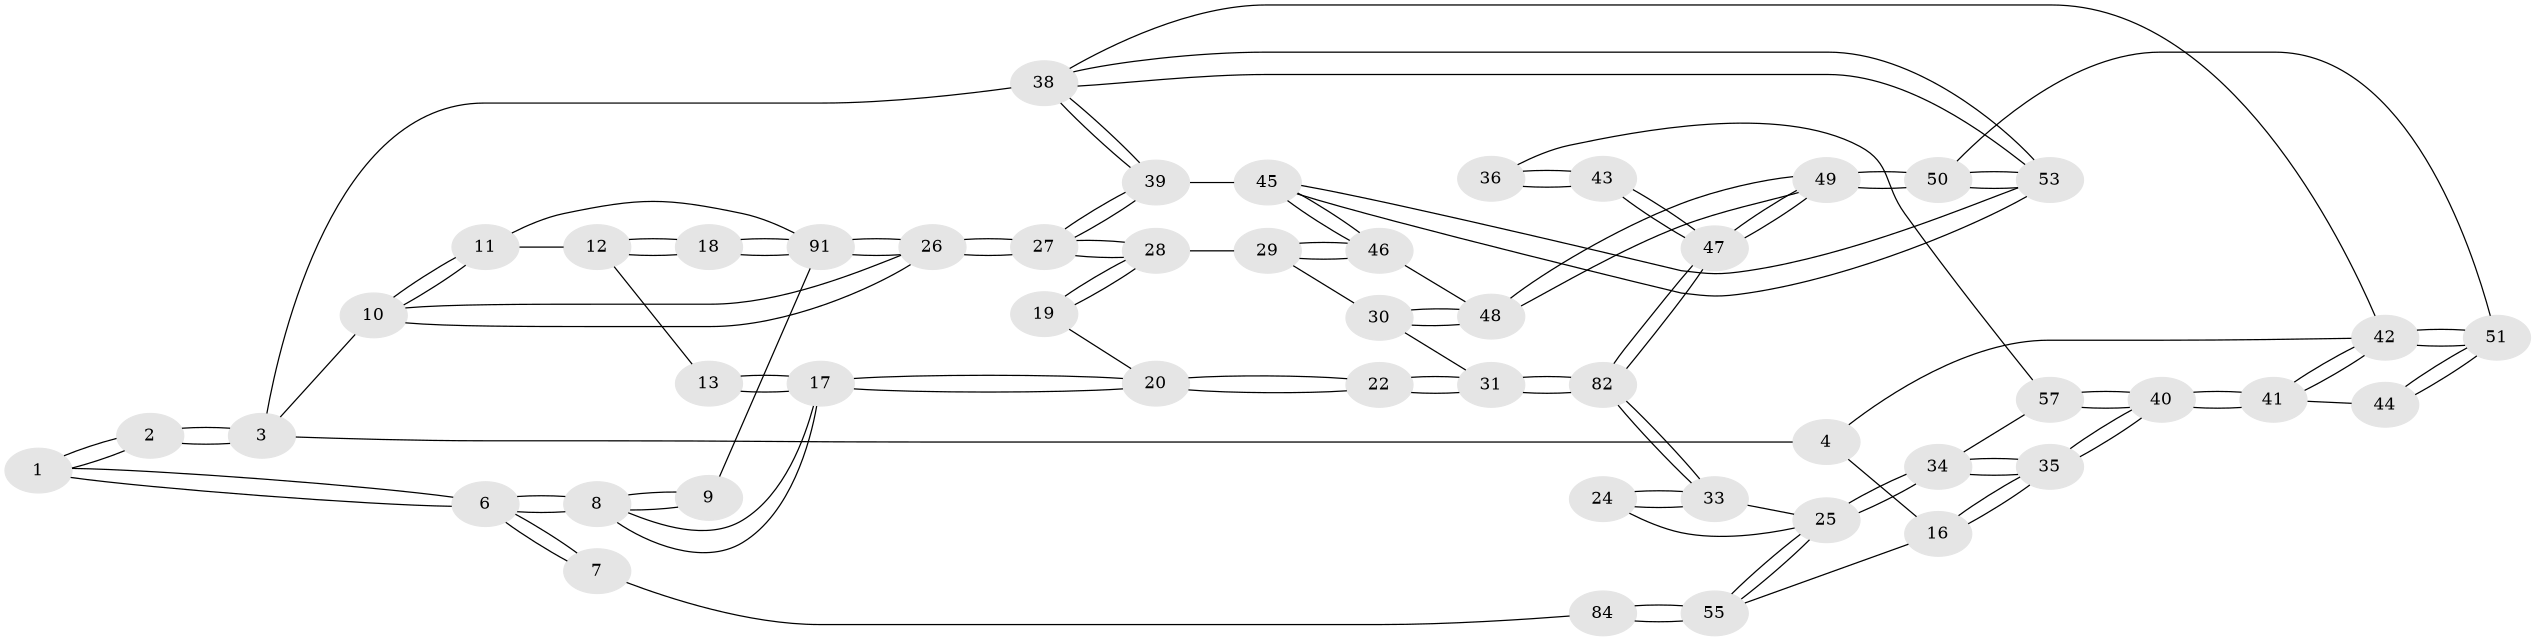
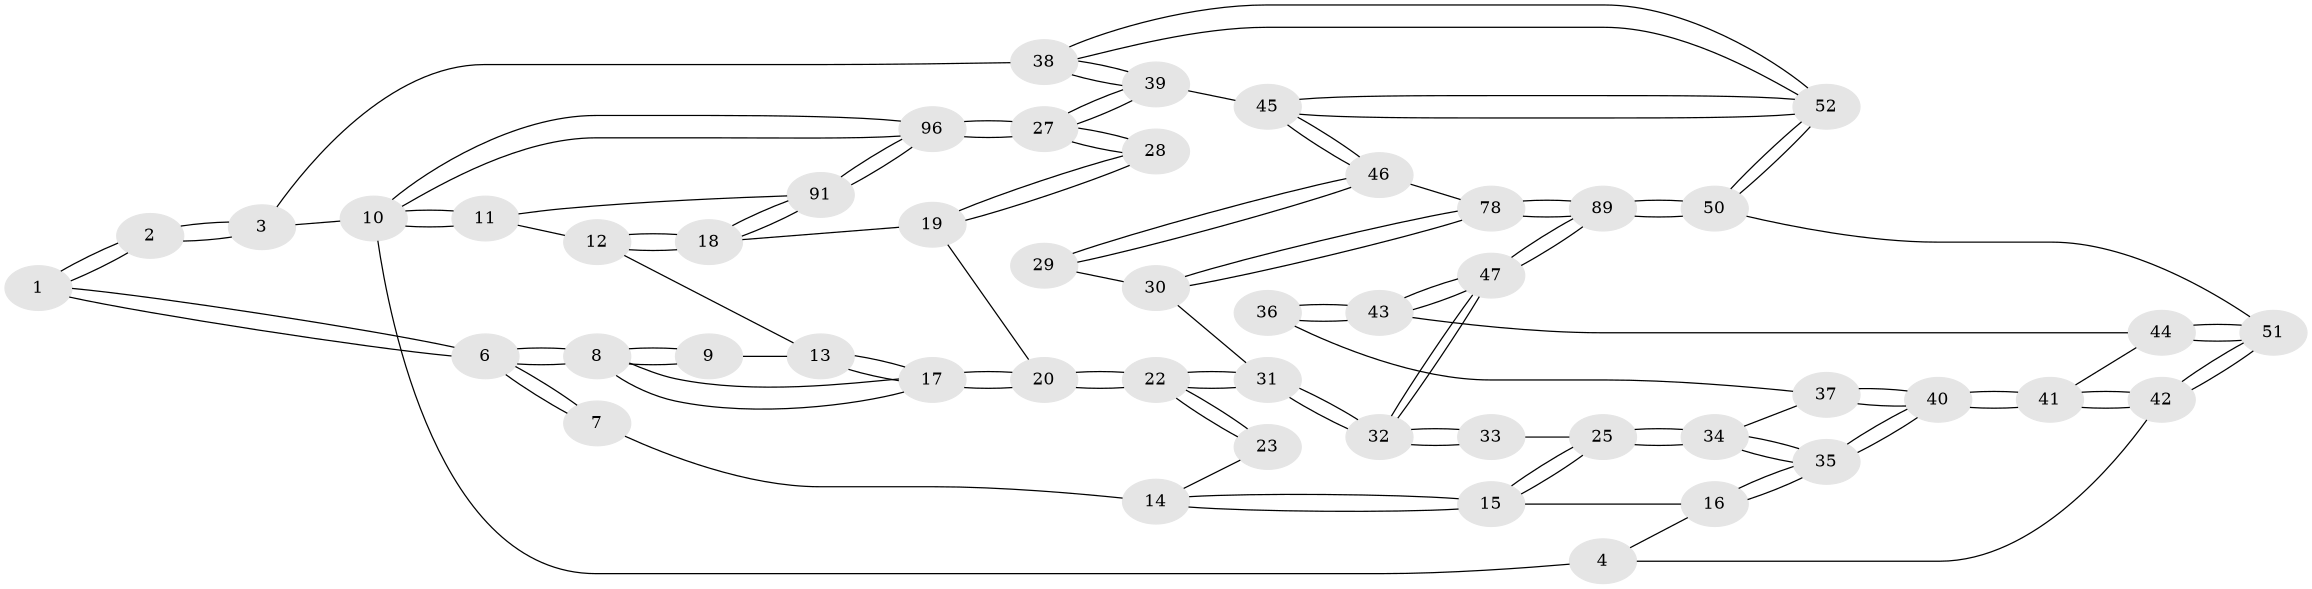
edge "38" -- "42": removed
node "49": label "49" -> "89"
node "53": label "53" -> "52"
edge "19" -- "18": added
node "26": label "26" -> "96"
edge "28" -- "29": removed
node "48": label "48" -> "78"
edge "43" -- "44": added
edge "91" -- "9": now "13" -- "9"
node "82": label "82" -> "32"
node "57": label "57" -> "37"
edge "3" -- "4": now "10" -- "4"
node "23": added
node "24": removed
node "84": label "84" -> "14"
node "55": label "55" -> "15"
